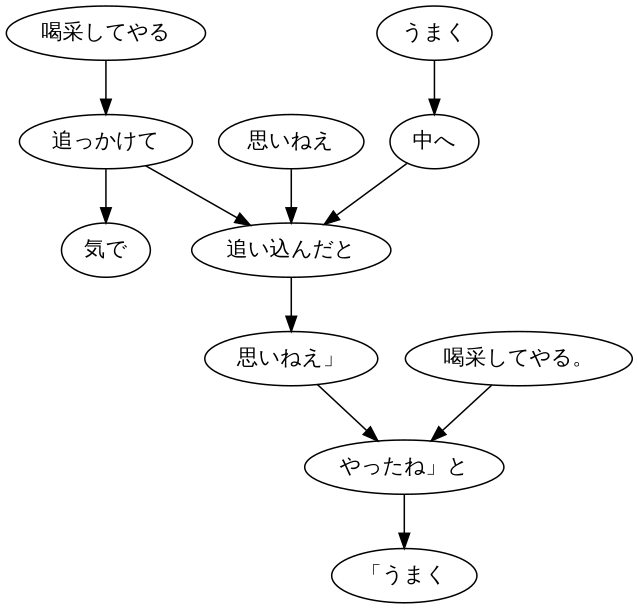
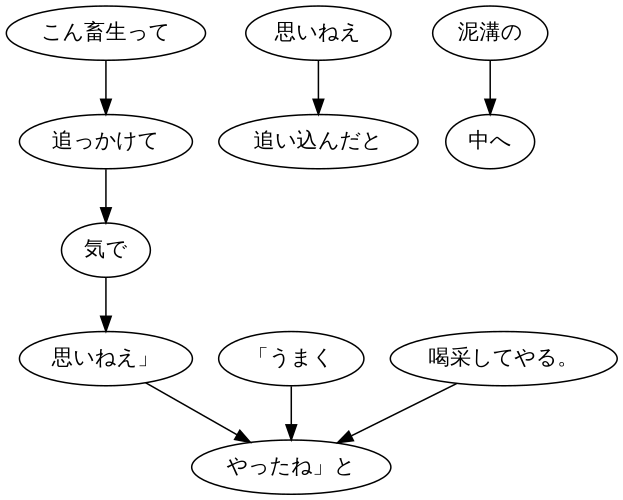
node "喝采してやる": label "喝采してやる" -> "こん畜生って"
node "うまく": label "うまく" -> "泥溝の"
edge "中へ" -> "追い込んだと": removed
edge "追っかけて" -> "追い込んだと": removed
edge "追い込んだと" -> "思いねえ」": now "気で" -> "思いねえ」"
edge "やったね」と" -> "「うまく": reversed
